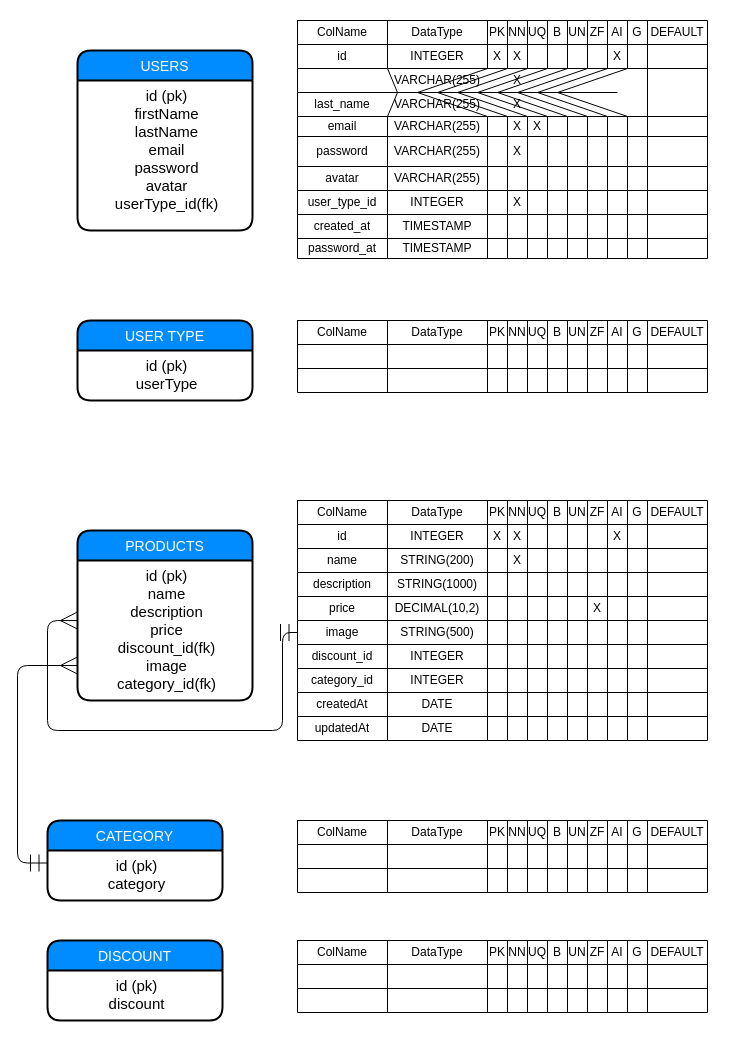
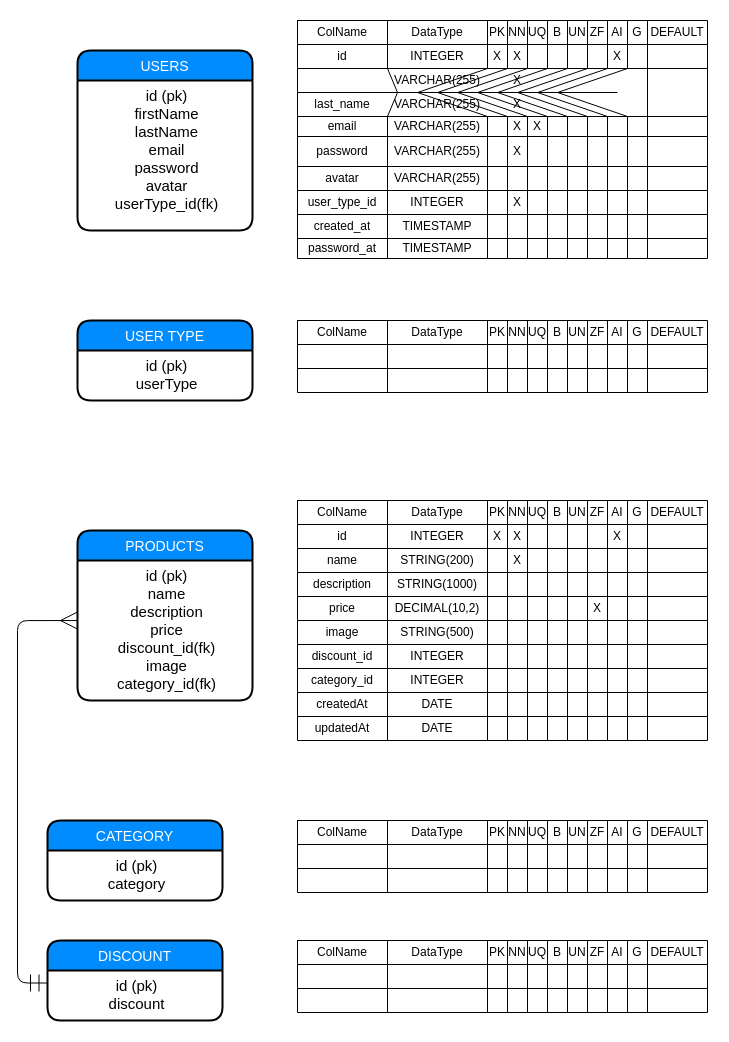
edge "id (pk) name description price discount_id(fk) image category_id(fk)" -- "id (pk) category": removed
edge "id (pk) name description price discount_id(fk) image category_id(fk)" -- "image": now "id (pk) name description price discount_id(fk) image category_id(fk)" -- "id (pk) discount"
